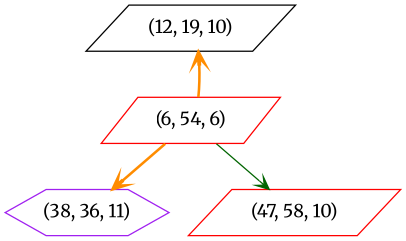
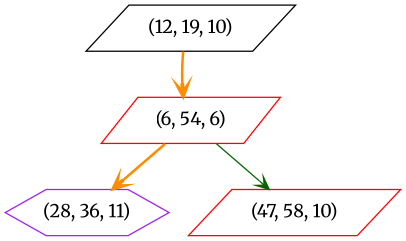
edge "(6, 54, 6)" -> "(12, 19, 10)": reversed
node "(38, 36, 11)": label "(38, 36, 11)" -> "(28, 36, 11)"
